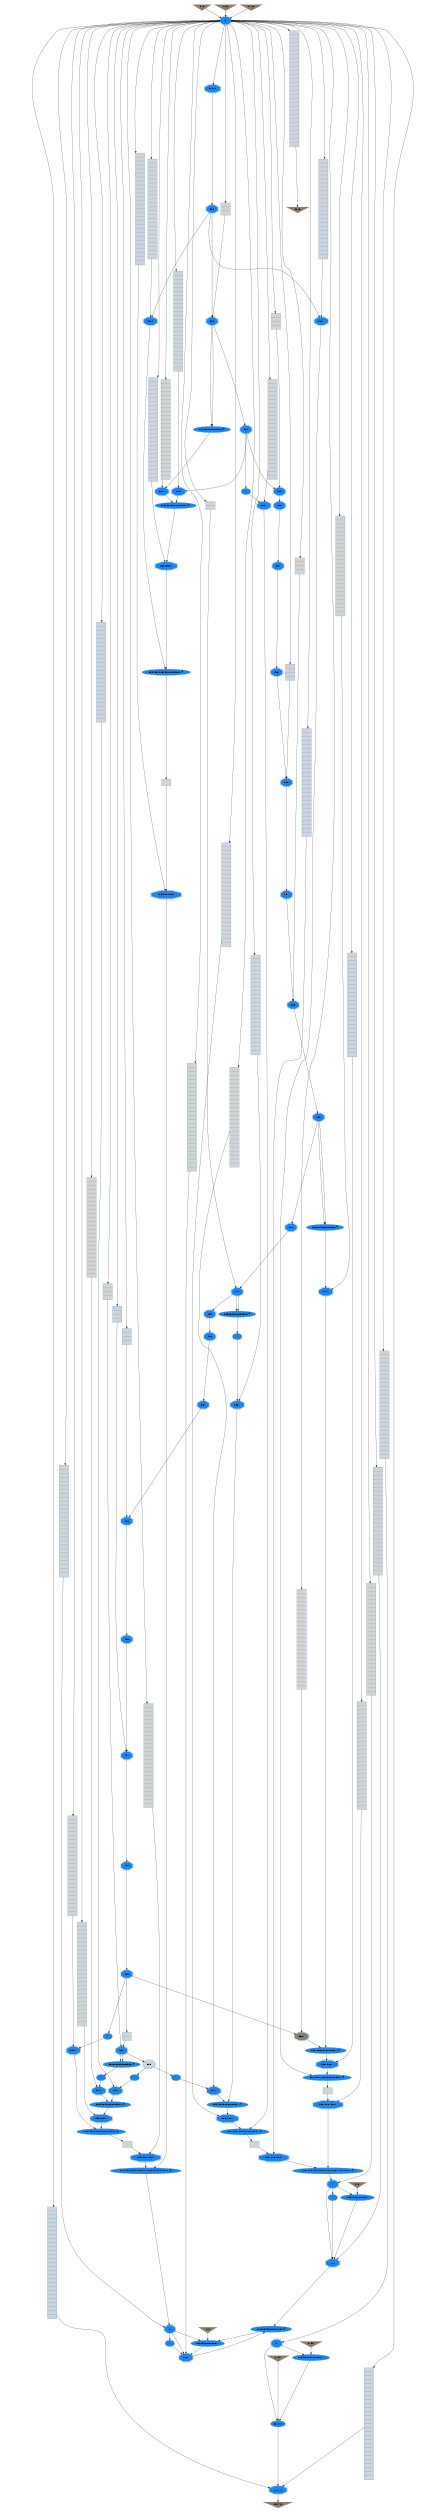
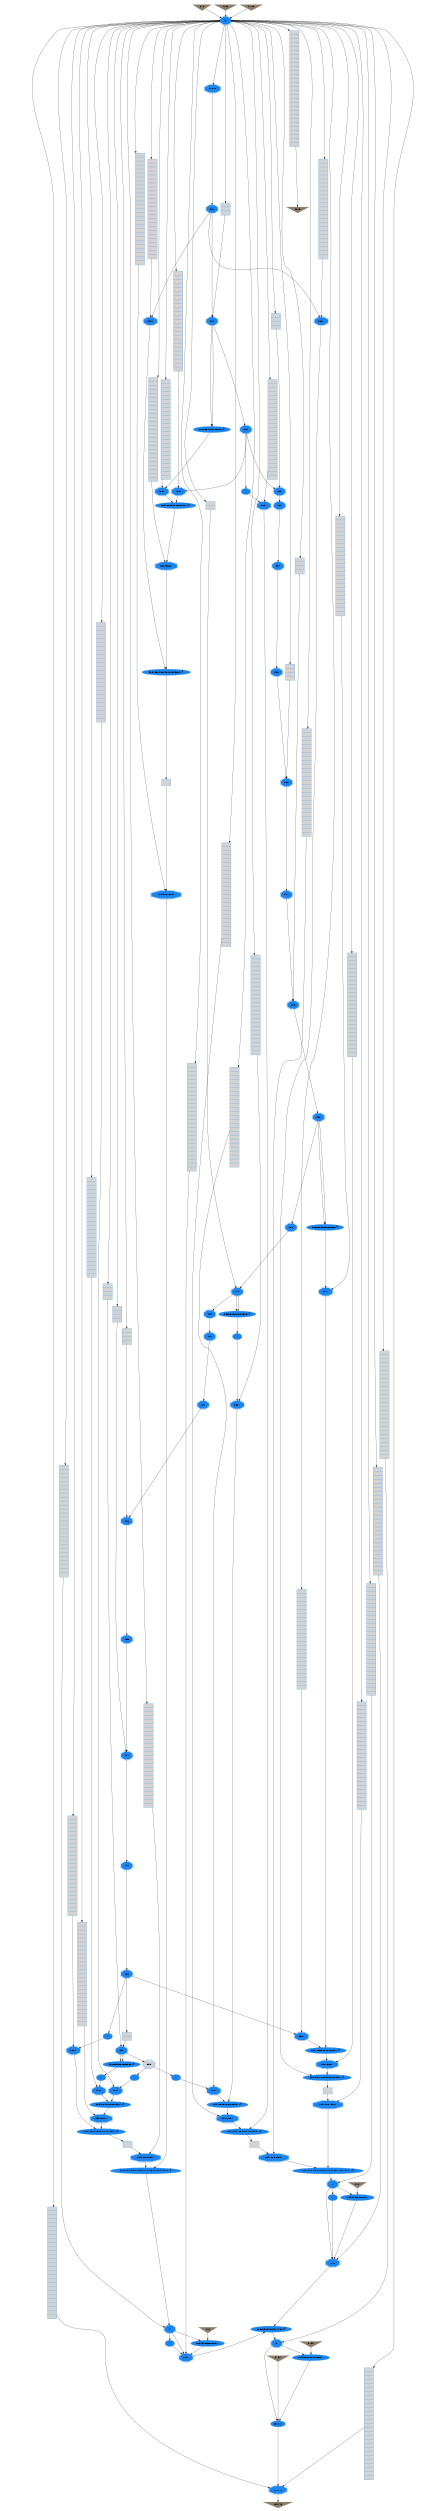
node "i02v": fillcolor bisque4 -> dodgerblue2
edge "Hpos_add_op_s_Vpos:+" -> "H_if_lt_op_s_0:<": now "Hpos_add_op_s_Vpos:+" -> "O"
